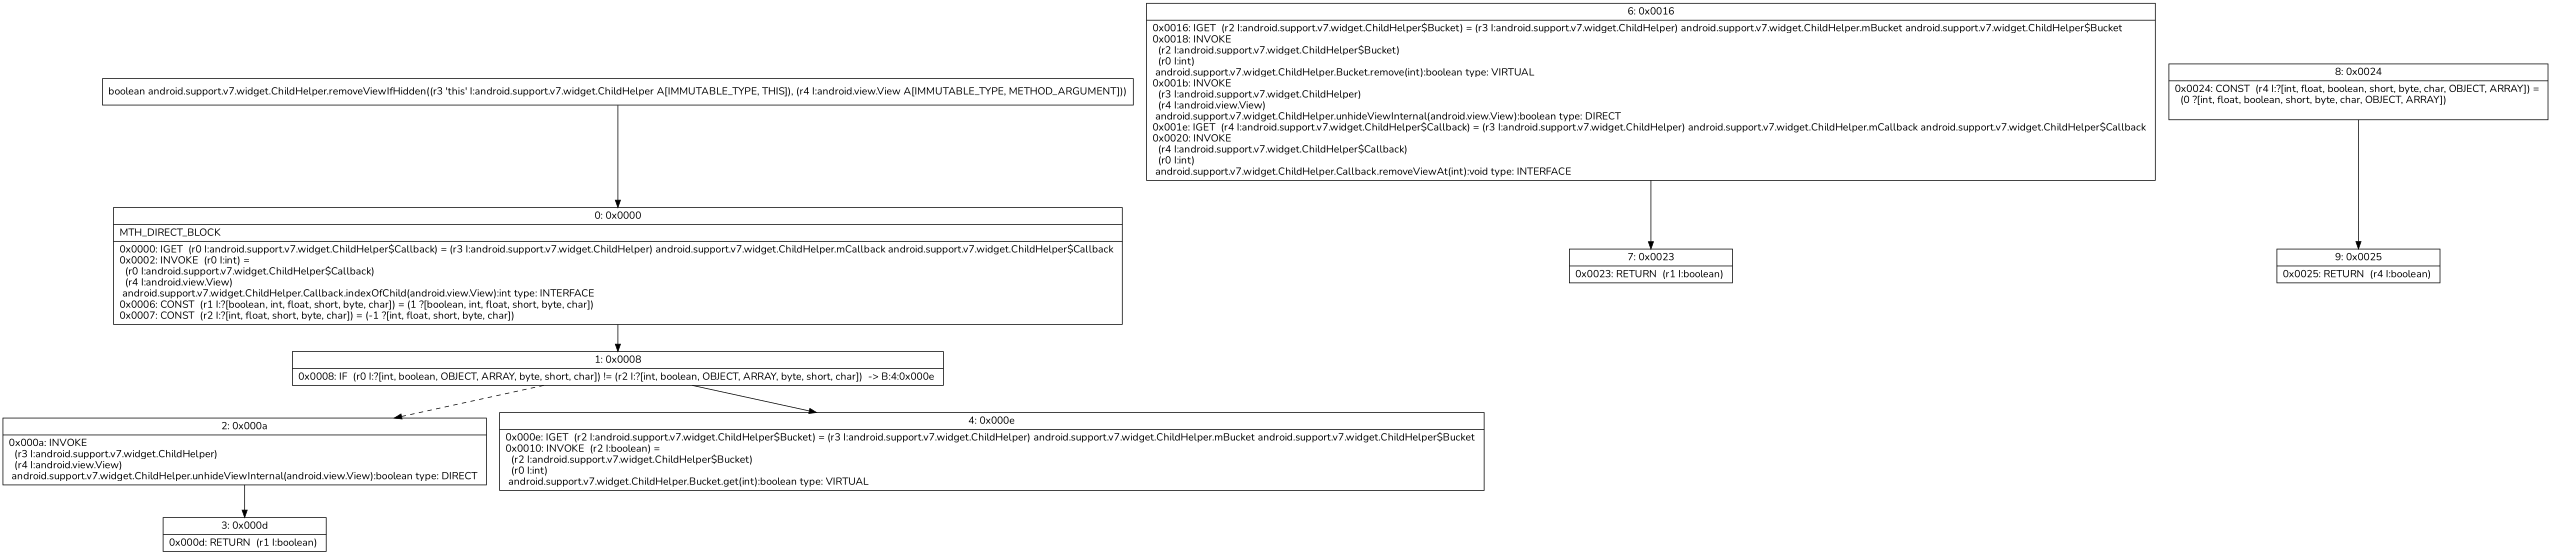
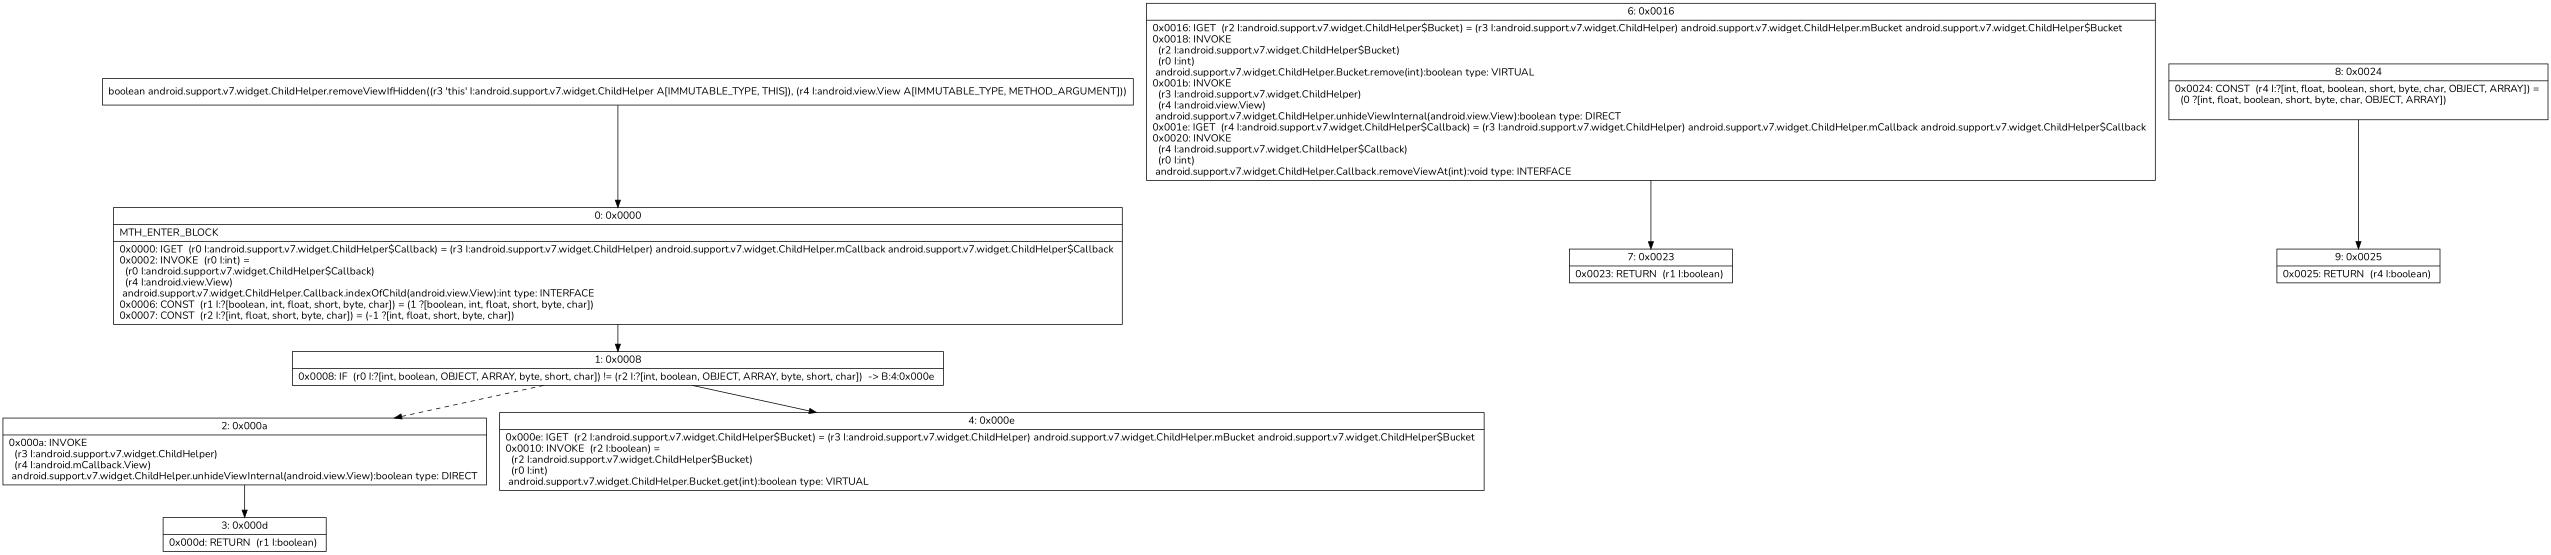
node "0: 0x0000": text "MTH_DIRECT_BLOCK" -> "MTH_ENTER_BLOCK"
node "2: 0x000a": text "(r4 I:android.view.View)" -> "(r4 I:android.mCallback.View)"
